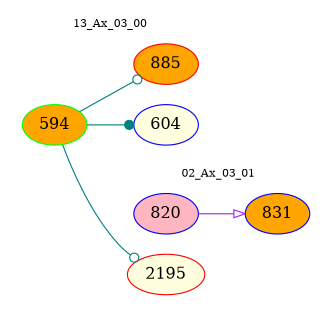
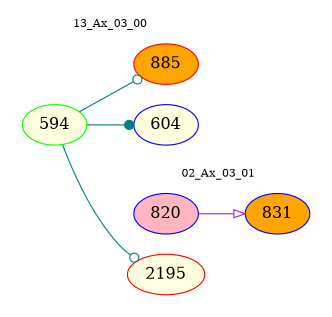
node "594": fillcolor orange -> lightyellow
